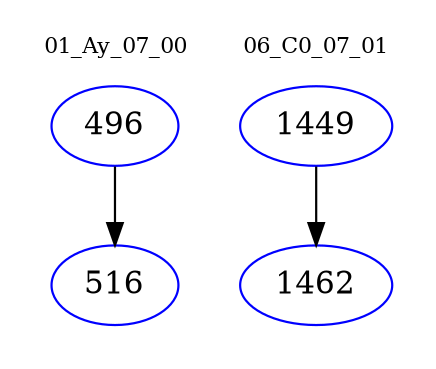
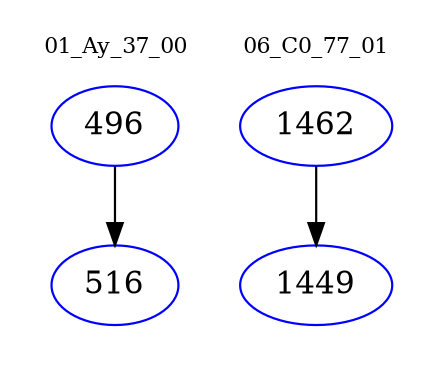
cluster "01_Ay_07_00": label "01_Ay_07_00" -> "01_Ay_37_00"
cluster "06_C0_07_01": label "06_C0_07_01" -> "06_C0_77_01"
edge "1449" -> "1462": reversed
